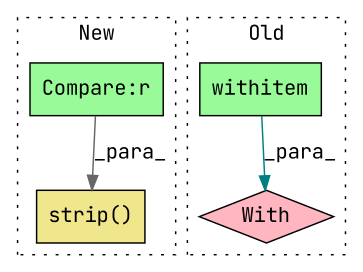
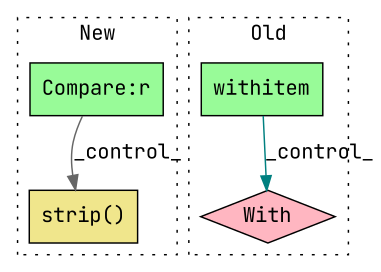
edge "Compare:r" -> "strip()": label "_para_" -> "_control_"
edge "withitem" -> "With": label "_para_" -> "_control_"
